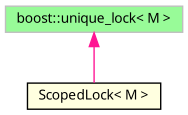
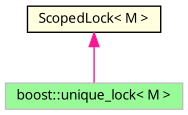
edge "ScopedLock< M >" -> "boost::unique_lock< M >": reversed
